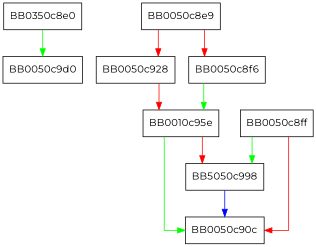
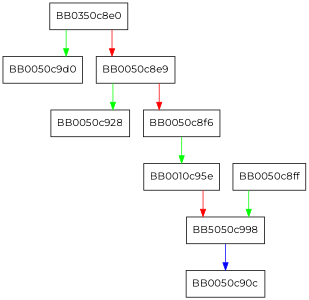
edge "BB0350c8e0" -> "BB0050c8e9": added
edge "BB0050c8e9" -> "BB0050c928": color red -> green
edge "BB0050c928" -> "BB0010c95e": removed
edge "BB0010c95e" -> "BB0050c90c": removed
edge "BB0050c8ff" -> "BB0050c90c": removed
